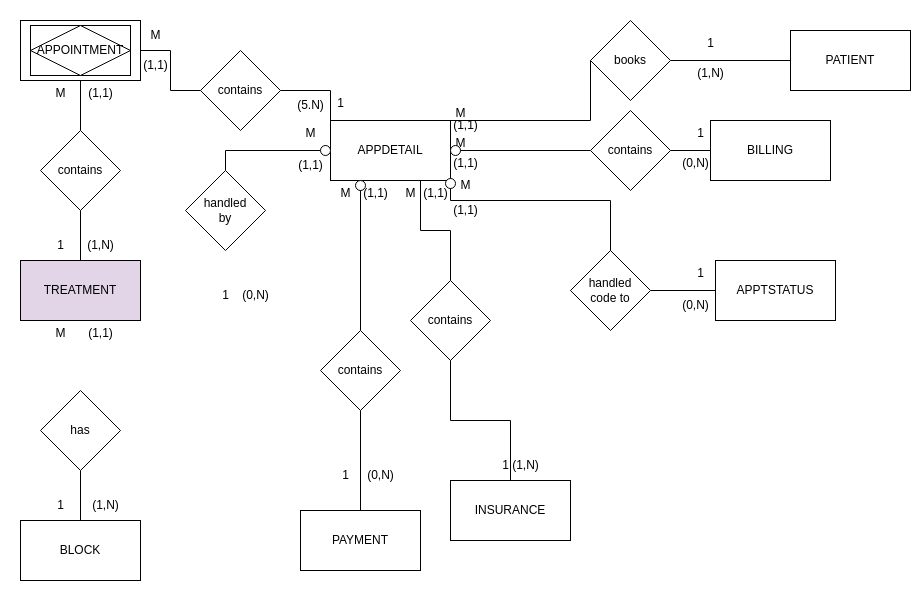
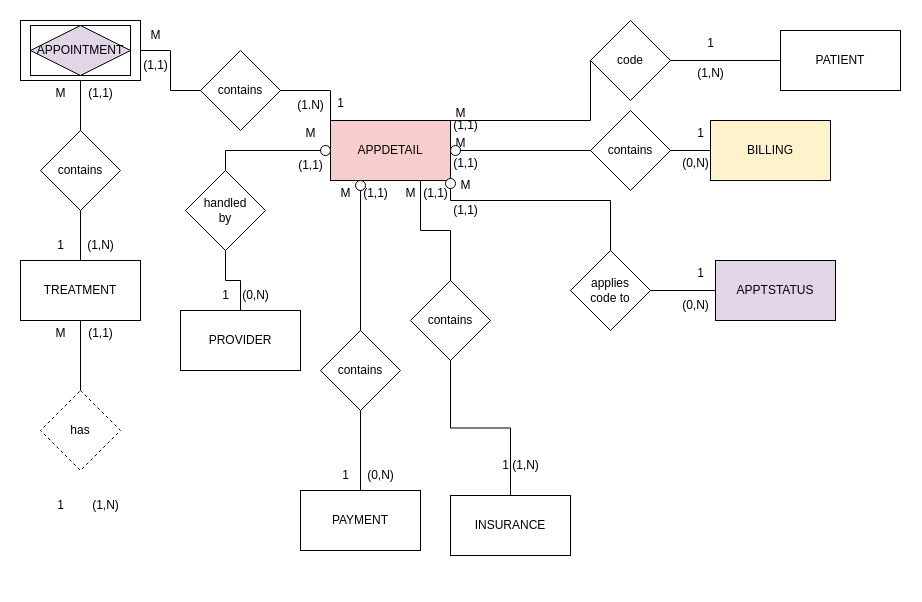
node "APPOINTMENT": fillcolor #ffffff -> #e1d5e7
node "books": label "books" -> "code"
node "PATIENT": moved (851, 61) -> (841, 61)
node "(5.N)": label "(5.N)" -> "(1.N)"
node "APPDETAIL": fillcolor #ffffff -> #f8cecc
node "BILLING": fillcolor #ffffff -> #fff2cc
edge "handled by" -- "PROVIDER": added
node "TREATMENT": fillcolor #e1d5e7 -> #ffffff
node "handled code to": label "handled code to" -> "applies code to"
node "APPTSTATUS": fillcolor #ffffff -> #e1d5e7
node "PROVIDER": added
edge "TREATMENT" -- "has": added
node "has": style solid -> dashed
edge "has" -- "BLOCK": removed
node "INSURANCE": moved (511, 511) -> (511, 526)
node "PAYMENT": moved (361, 541) -> (361, 521)
node "BLOCK": removed
